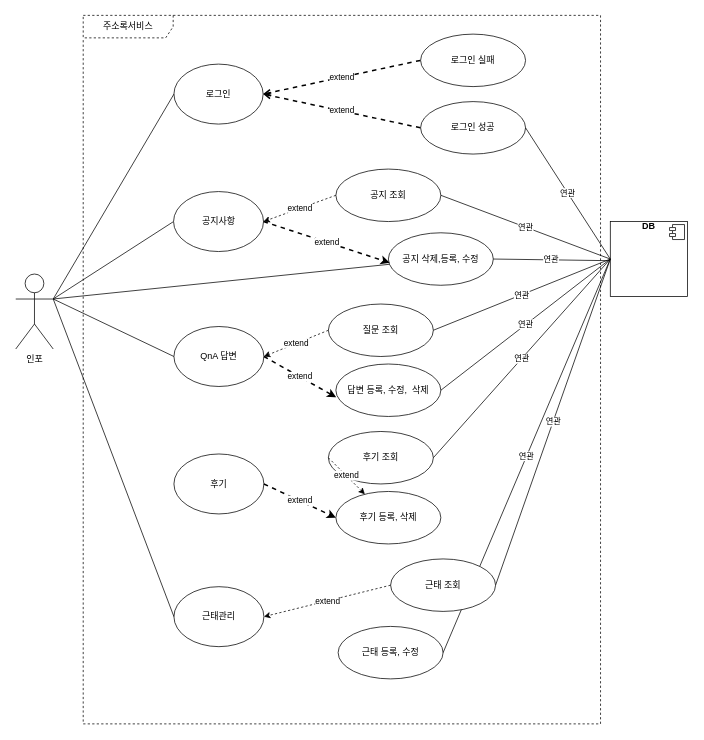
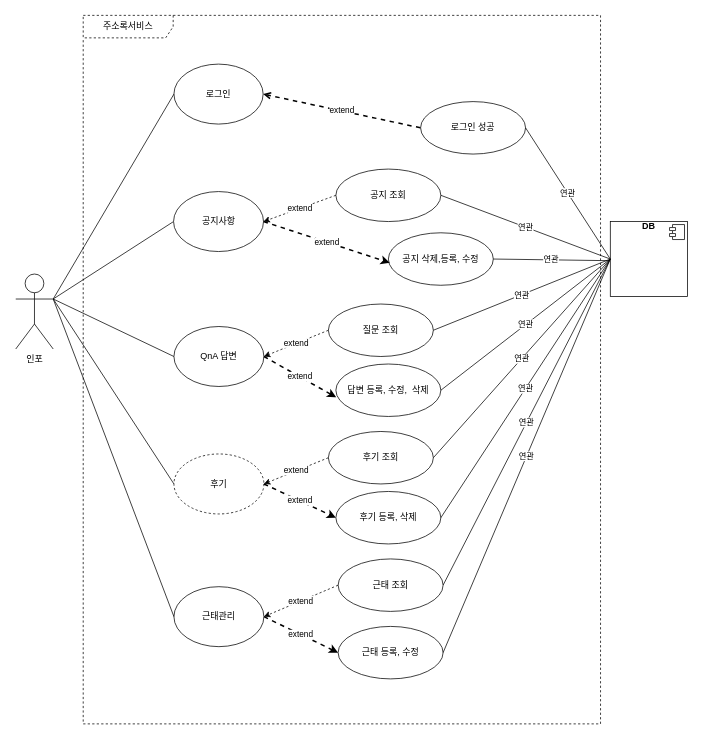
node "로그인 실패": removed
edge "로그인 실패" -> "로그인": removed, label "extend"
edge "공지 삭제,등록, 수정" -- "인포": now "후기" -- "인포"
edge "DB" -- "후기 등록, 삭제": added, label "연관"
edge "후기 조회" -> "후기 등록, 삭제": now "후기 조회" -> "후기"
node "후기": style solid -> dashed
node "근태 조회": moved (443, 585) -> (390, 585)
edge "근태관리" -> "근태 등록, 수정": added, label "extend"
